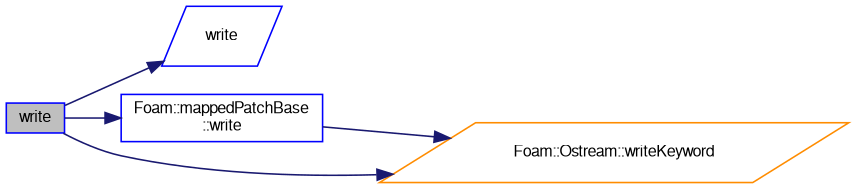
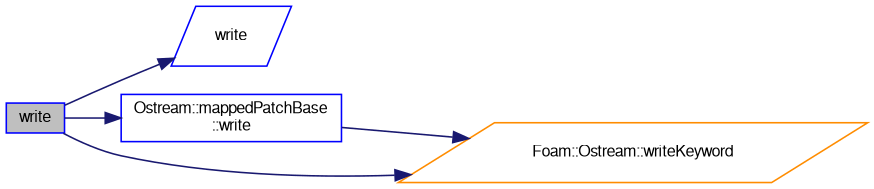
node "Foam::mappedPatchBase ::write": label "Foam::mappedPatchBase ::write" -> "Ostream::mappedPatchBase ::write"
